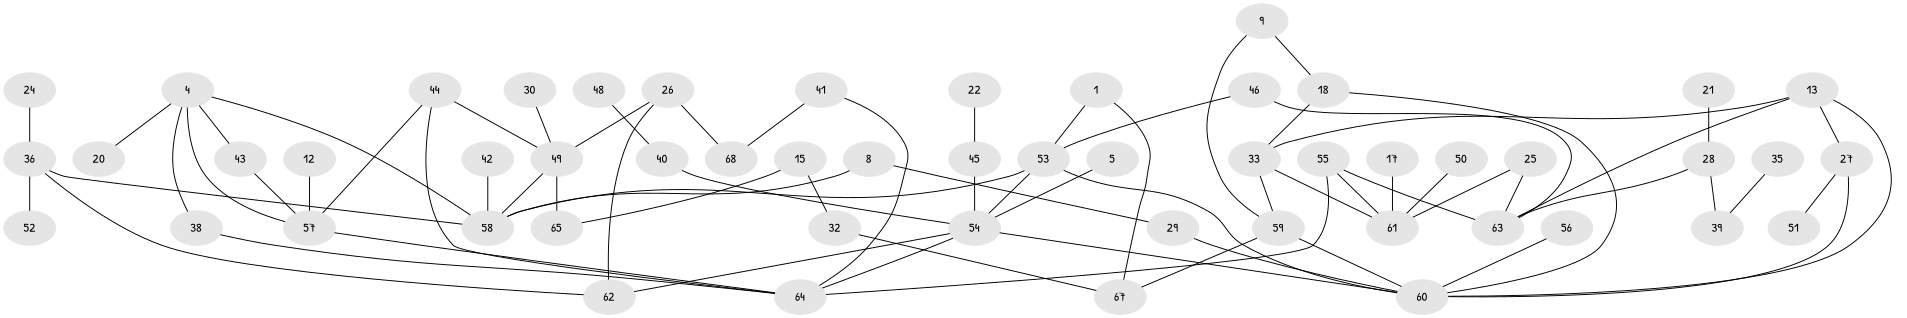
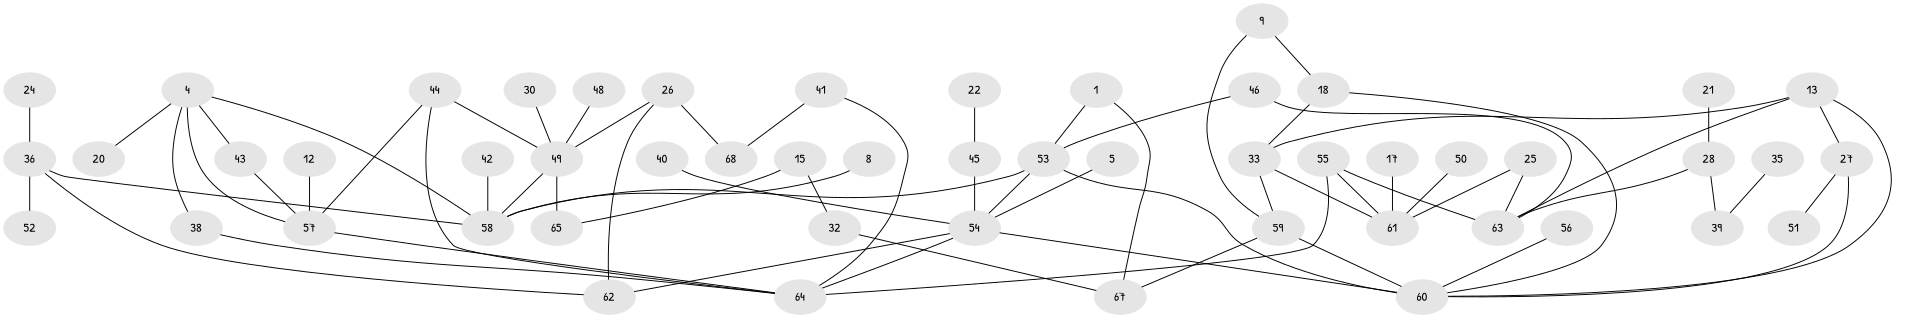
edge "48" -- "40": now "48" -- "49"
node "29": removed
